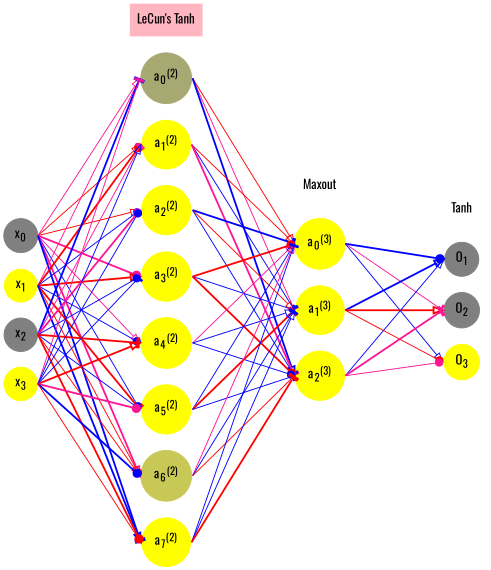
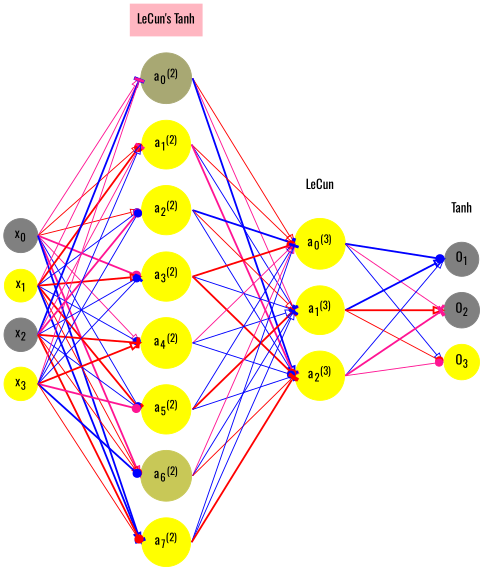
node "Maxout": label "Maxout" -> "LeCun"
